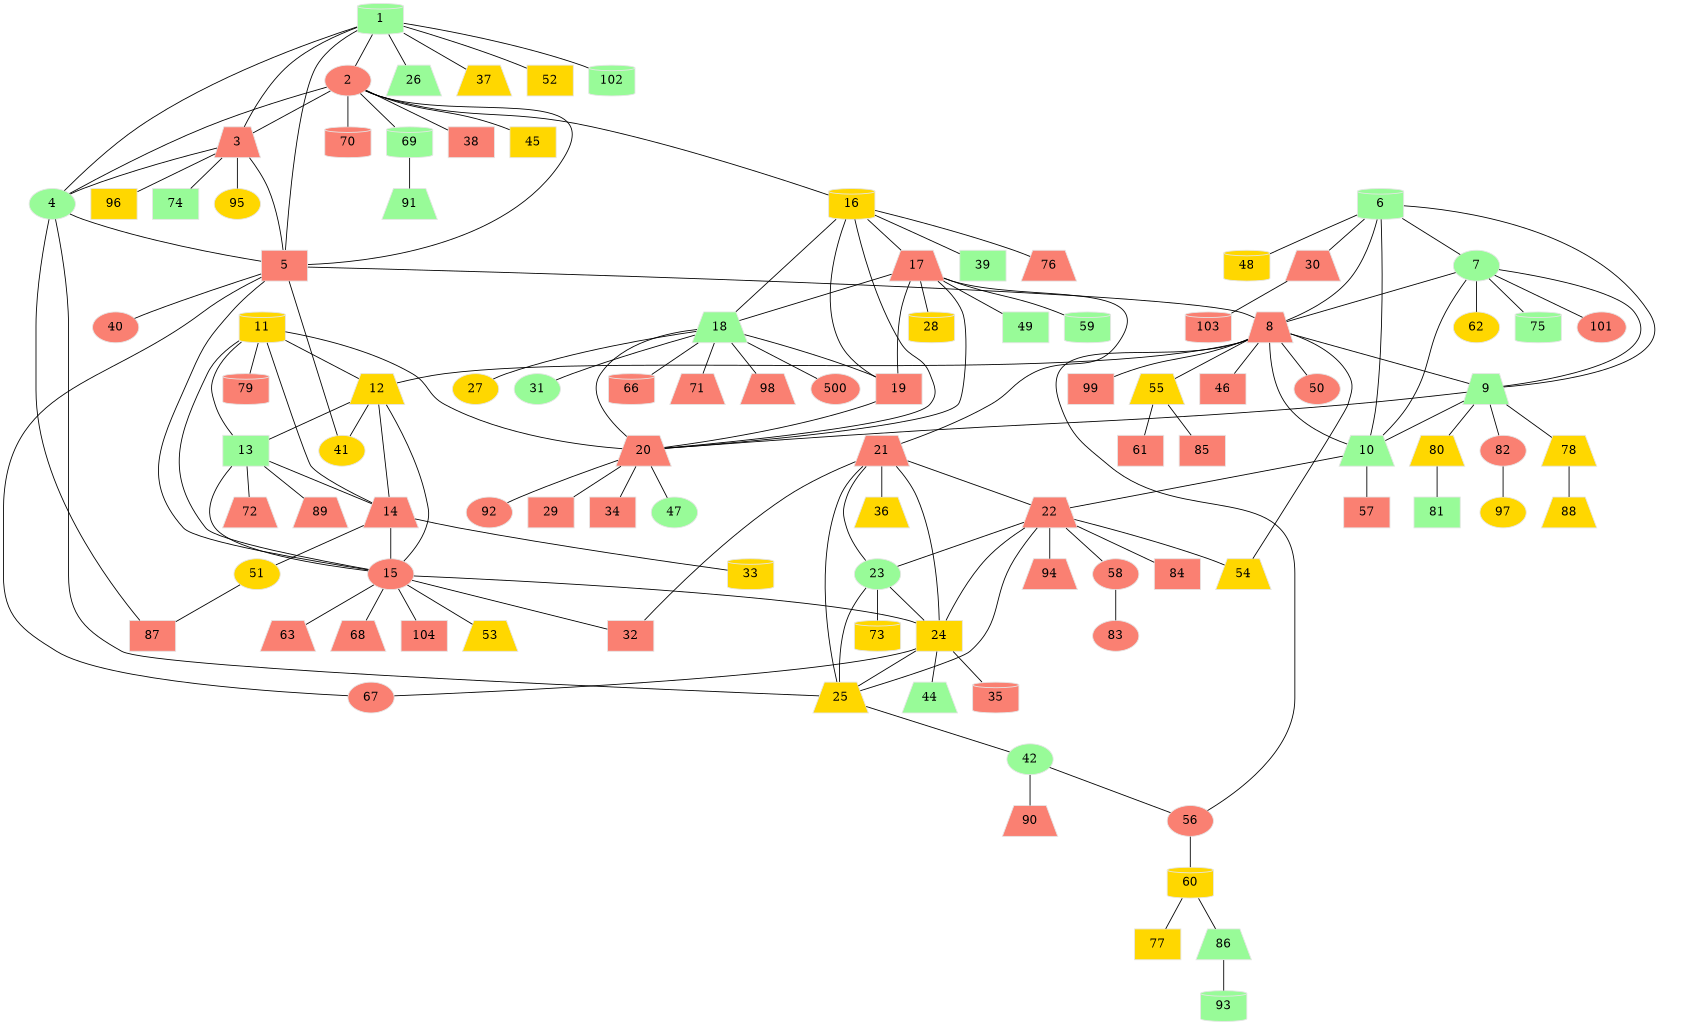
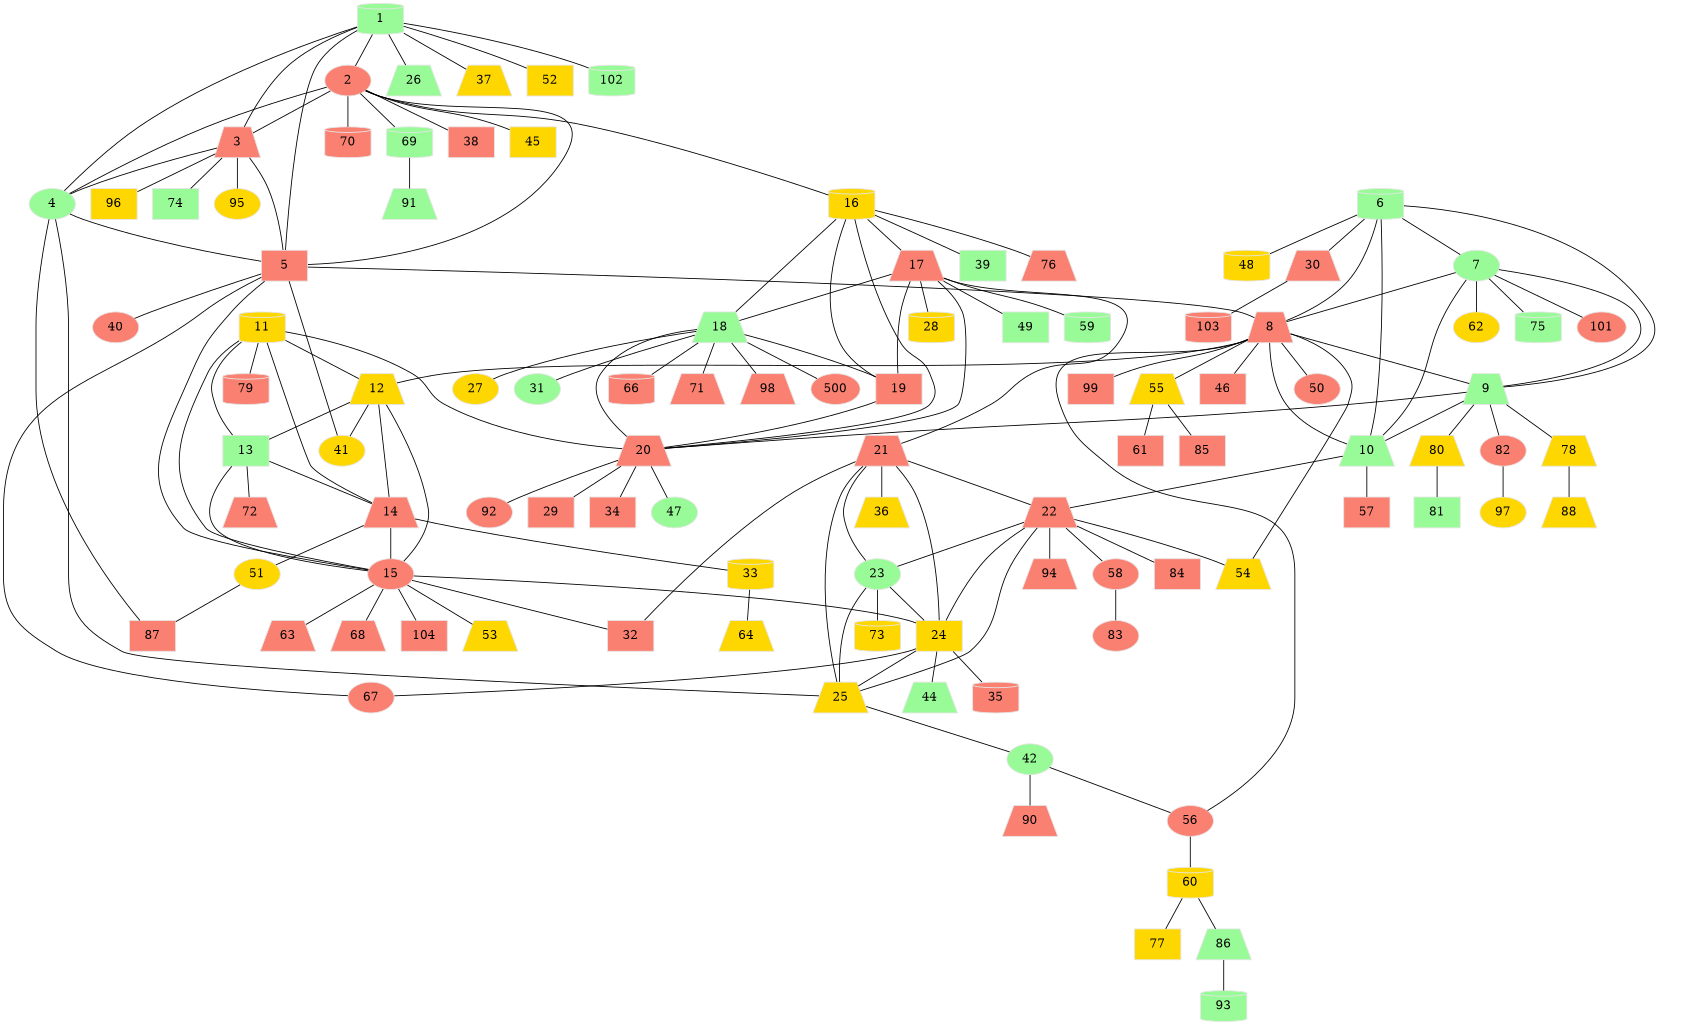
node "89": removed
node "64": added
